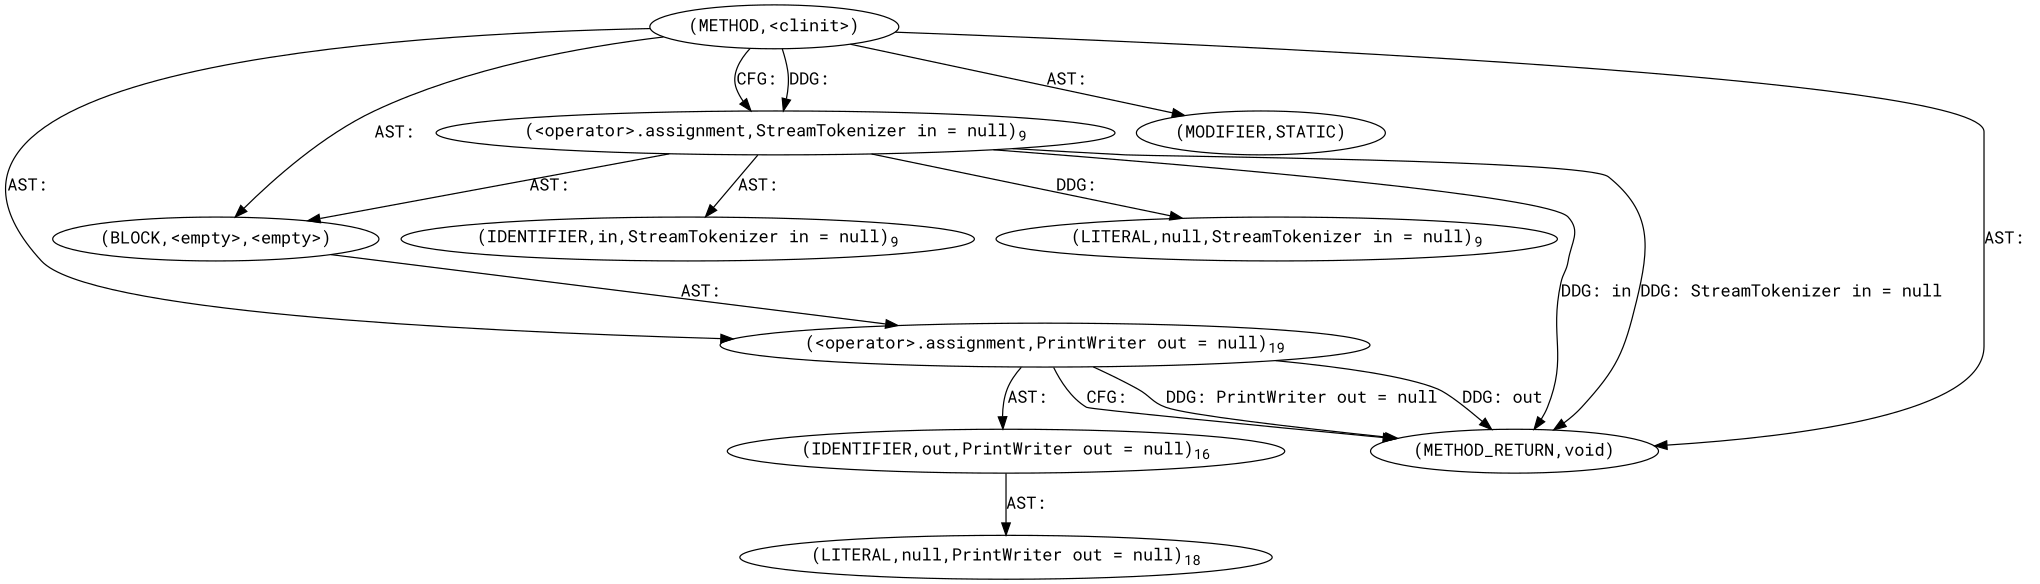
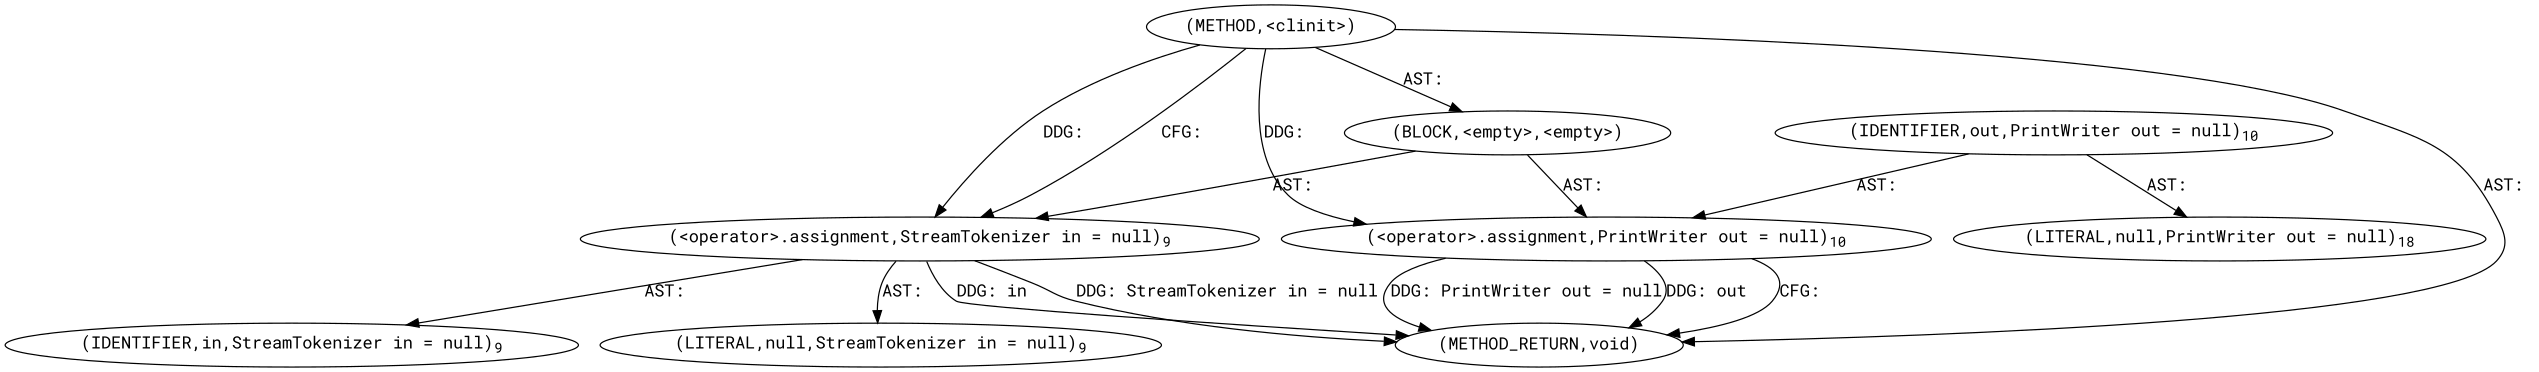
node "(MODIFIER,STATIC)": removed
edge "(METHOD,<clinit>)" -> "(<operator>.assignment,PrintWriter out = null)": label "AST: " -> "DDG: "
edge "(<operator>.assignment,StreamTokenizer in = null)" -> "(BLOCK,<empty>,<empty>)": reversed
edge "(<operator>.assignment,StreamTokenizer in = null)" -> "(LITERAL,null,StreamTokenizer in = null)": label "DDG: " -> "AST: "
node "(<operator>.assignment,PrintWriter out = null)": text "19" -> "10"
edge "(<operator>.assignment,PrintWriter out = null)" -> "(IDENTIFIER,out,PrintWriter out = null)": reversed
node "(IDENTIFIER,out,PrintWriter out = null)": text "16" -> "10"
